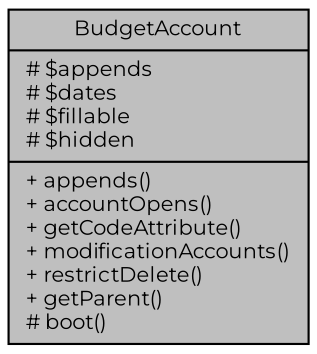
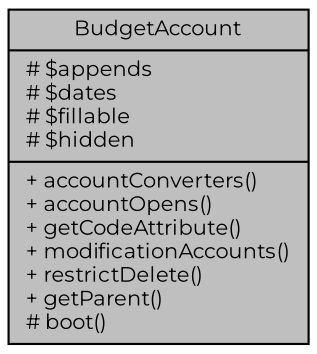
node "BudgetAccount": text "+ appends()" -> "+ accountConverters()"
